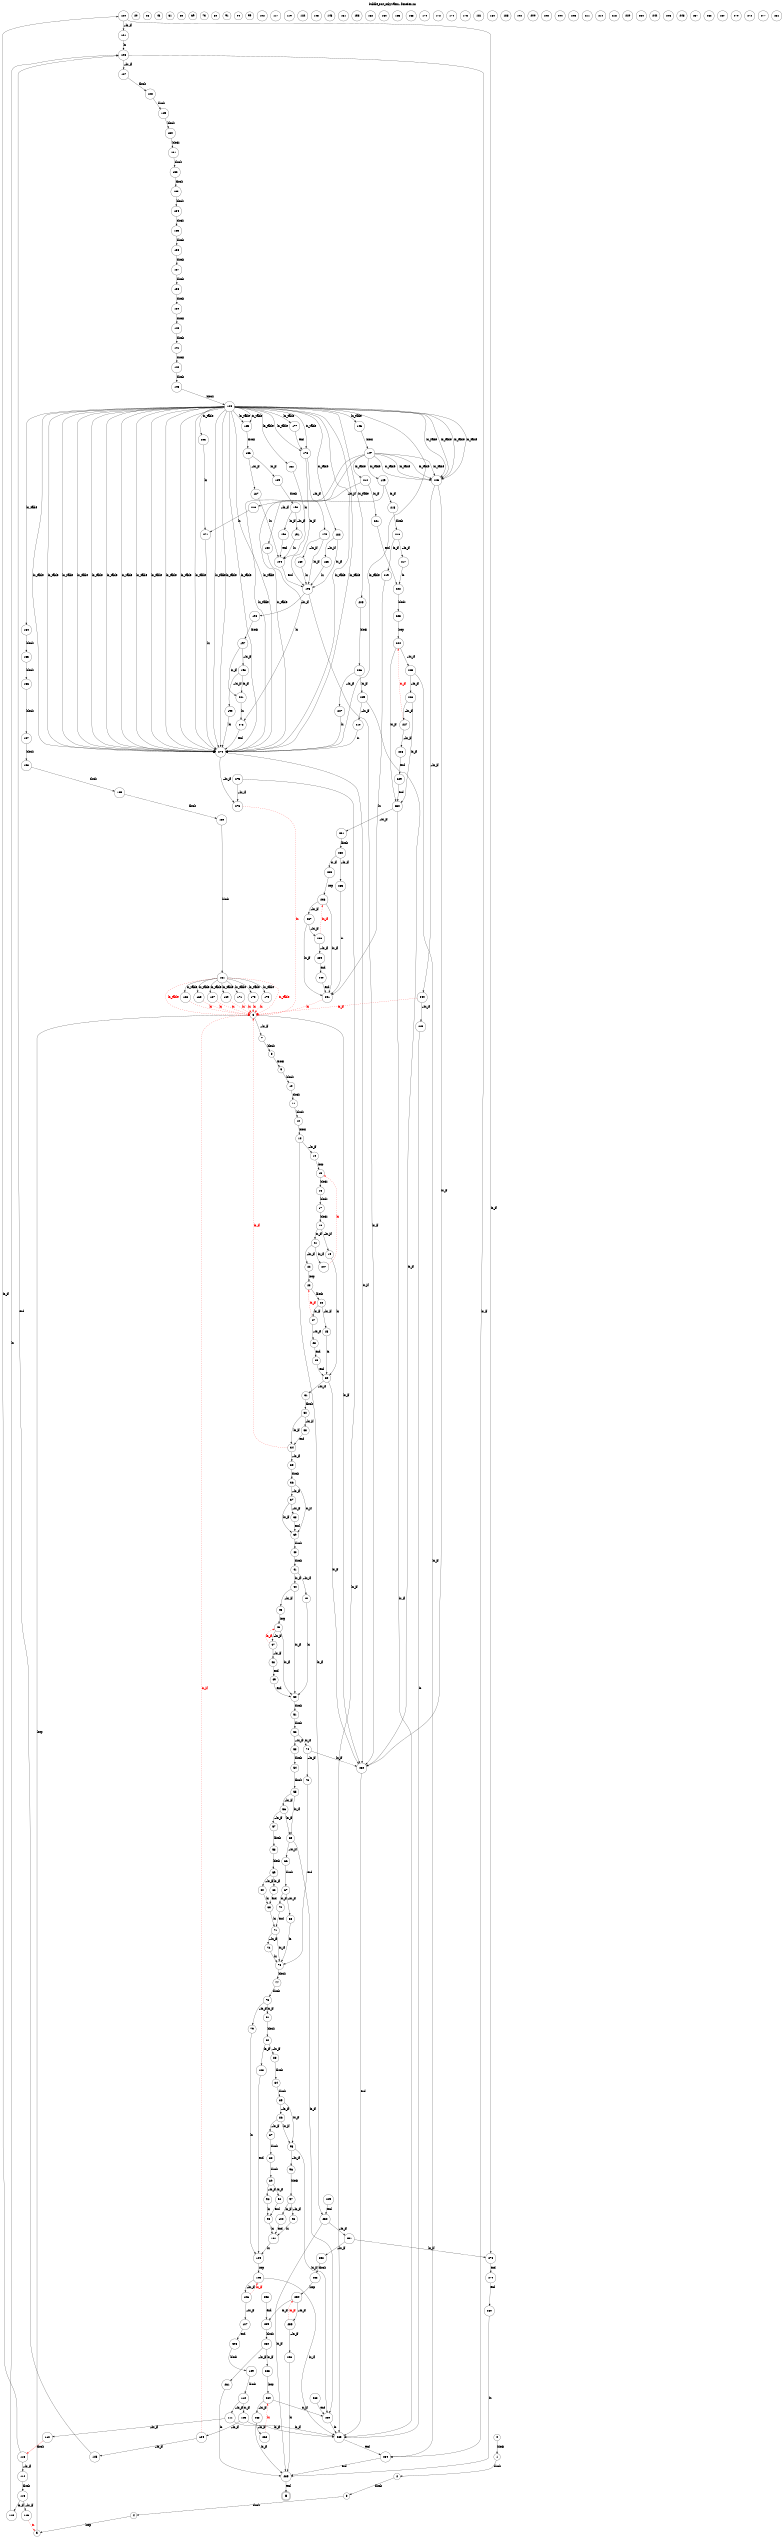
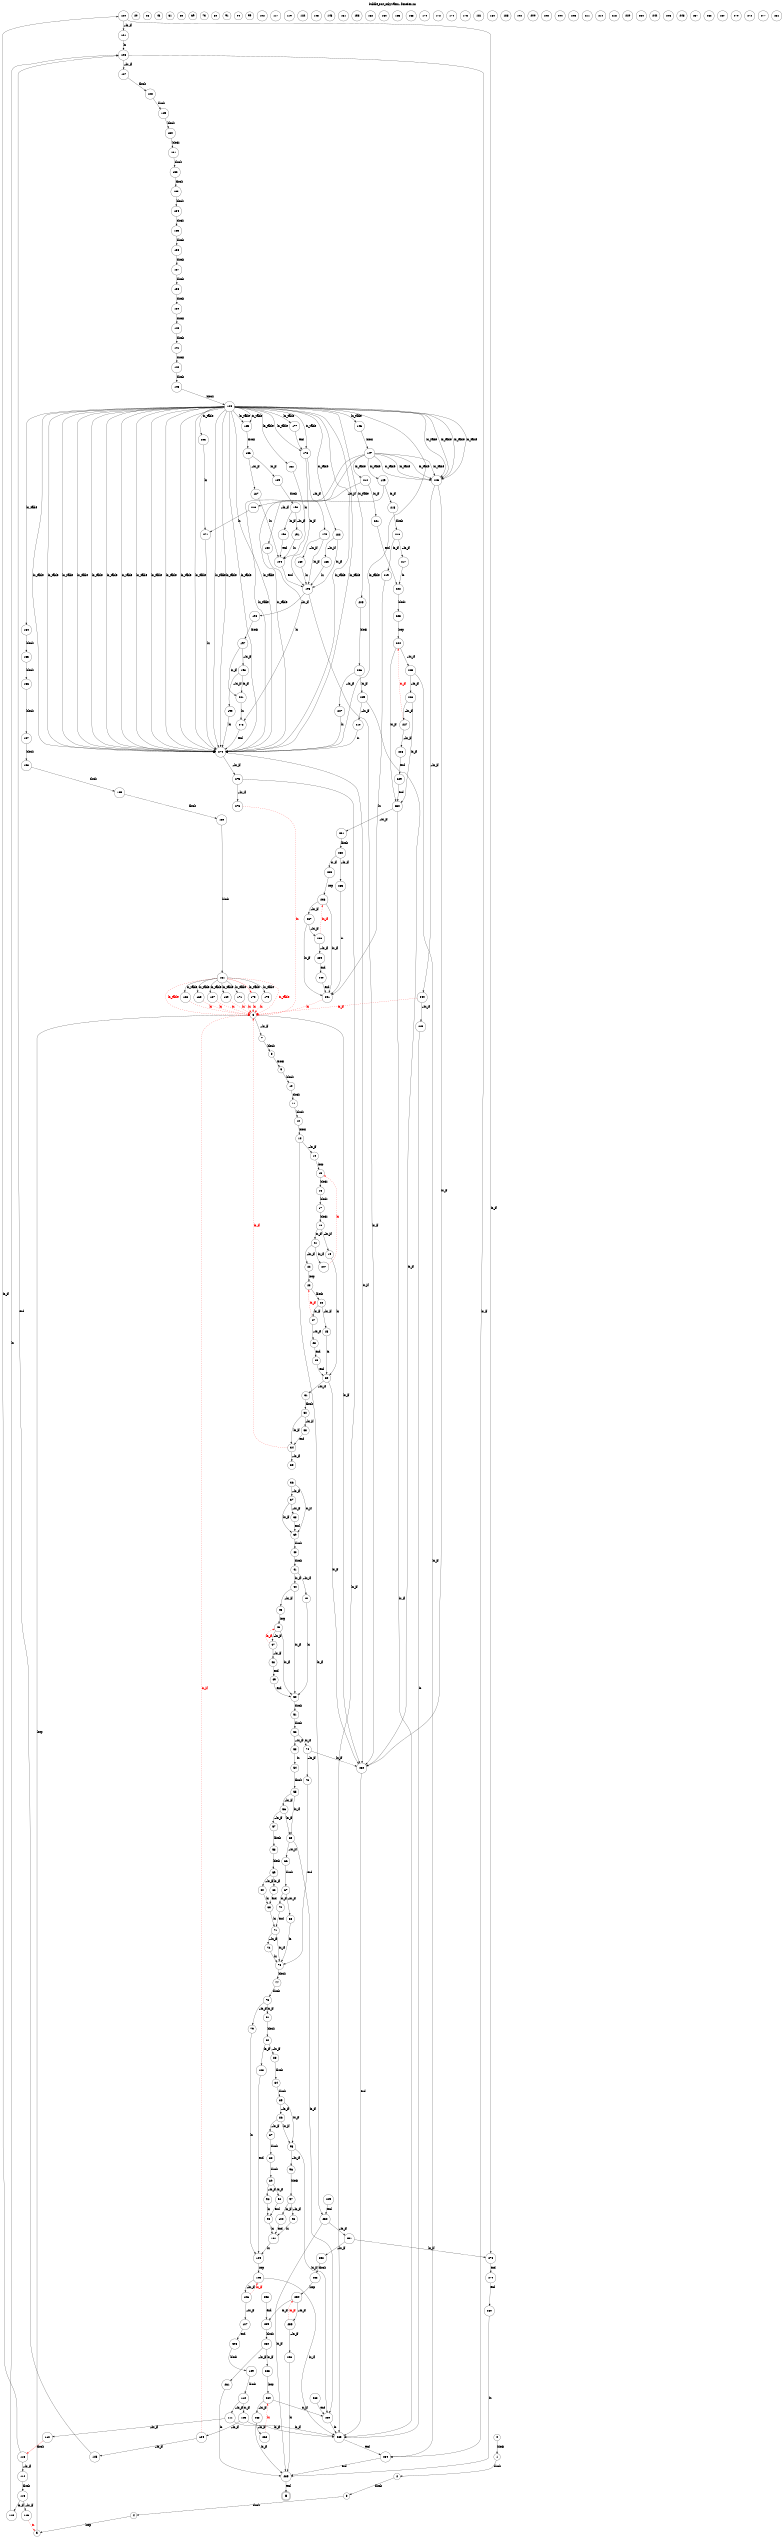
edge "274" -> "276": now "274" -> "275"
edge "161" -> "173": color black -> red
edge "35" -> "36": removed, label "block"
edge "53" -> "54": label "block" -> "br"
